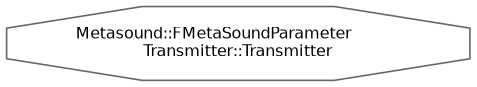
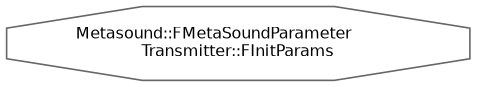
node "Metasound::FMetaSoundParameter Transmitter::Transmitter": label "Metasound::FMetaSoundParameter Transmitter::Transmitter" -> "Metasound::FMetaSoundParameter Transmitter::FInitParams"
